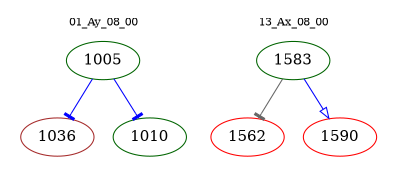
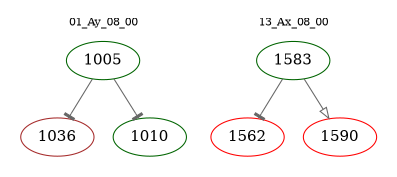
edge "1583" -> "1590": color blue -> gray40
edge "1005" -> "1036": color blue -> gray40
edge "1005" -> "1010": color blue -> gray40
